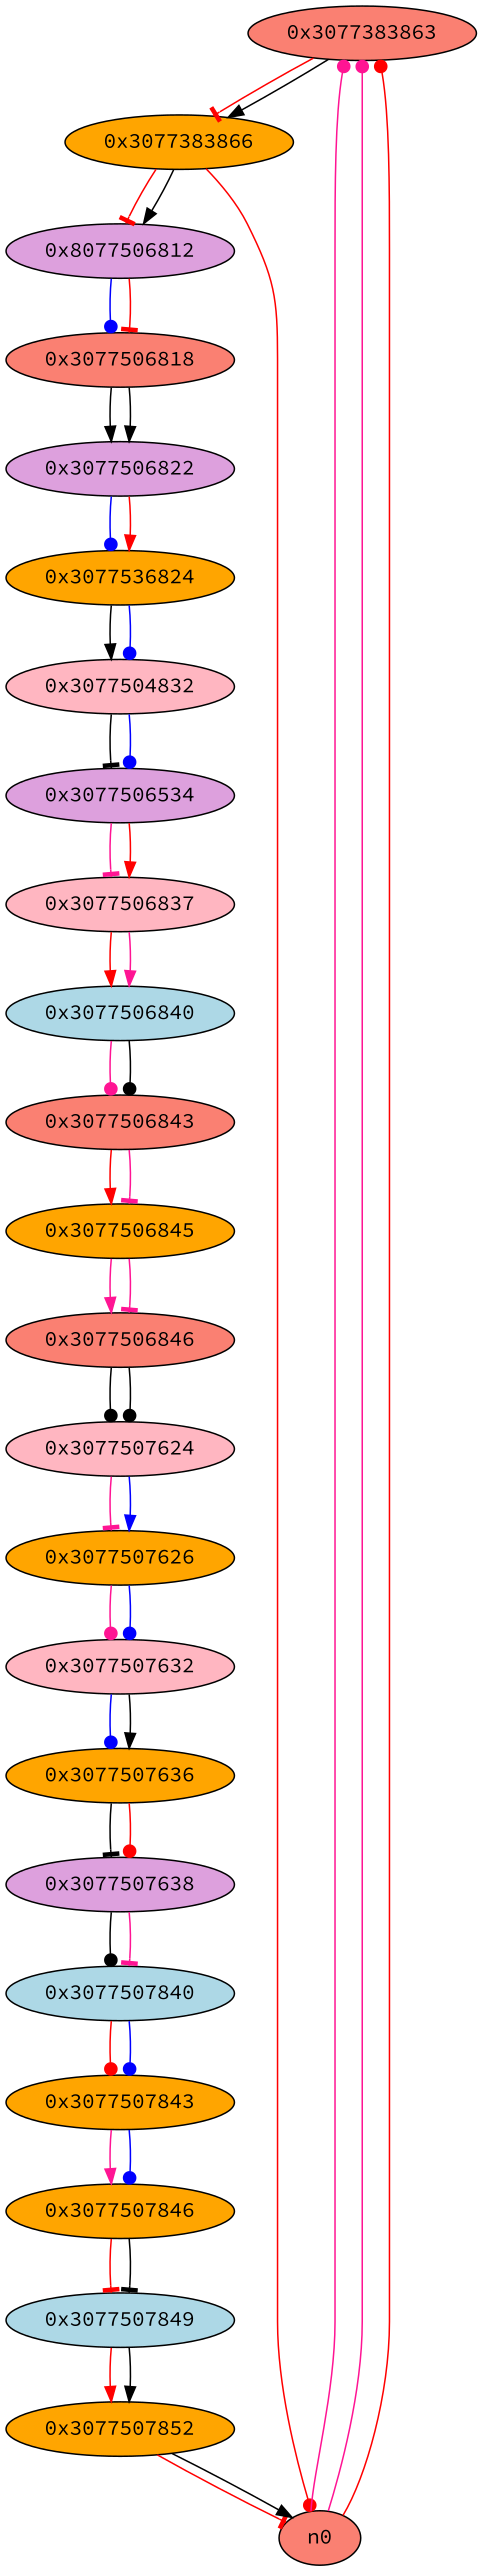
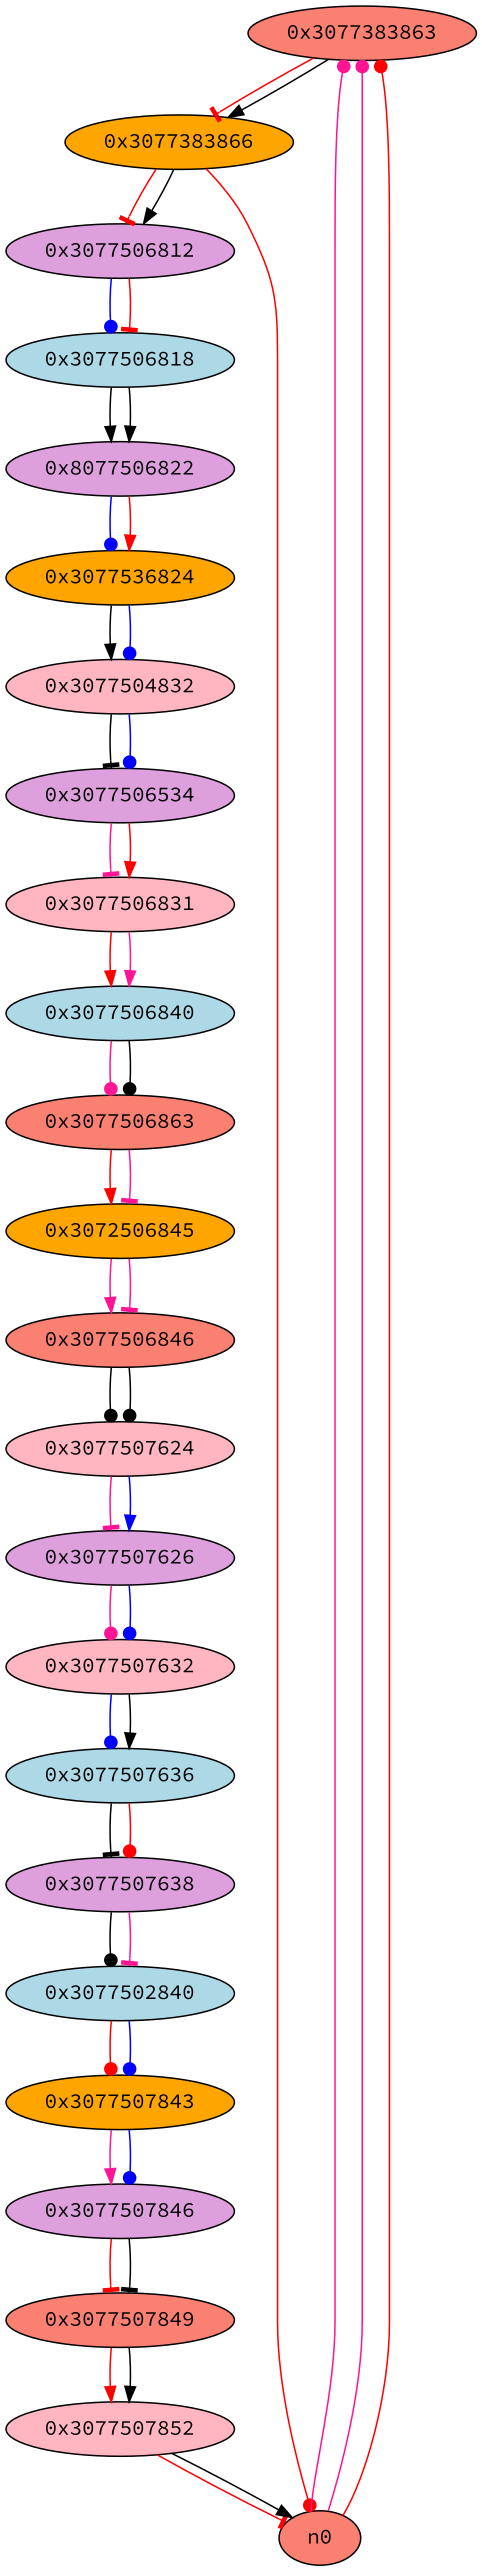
node "0x8077506812": label "0x8077506812" -> "0x3077506812"
node "0x3077506818": fillcolor salmon -> lightblue
node "0x3077506822": label "0x3077506822" -> "0x8077506822"
node "0x3077506837": label "0x3077506837" -> "0x3077506831"
node "0x3077506843": label "0x3077506843" -> "0x3077506863"
node "0x3077506845": label "0x3077506845" -> "0x3072506845"
node "0x3077507626": fillcolor orange -> plum
node "0x3077507636": fillcolor orange -> lightblue
node "0x3077507840": label "0x3077507840" -> "0x3077502840"
node "0x3077507846": fillcolor orange -> plum
node "0x3077507849": fillcolor lightblue -> salmon
node "0x3077507852": fillcolor orange -> lightpink
